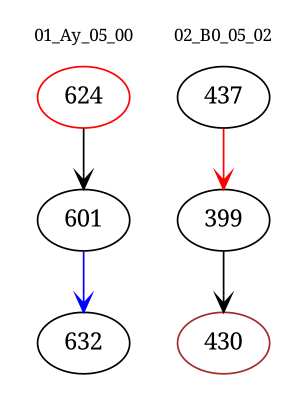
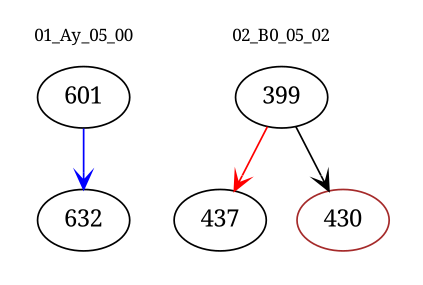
node "624": removed
edge "437" -> "399": reversed
